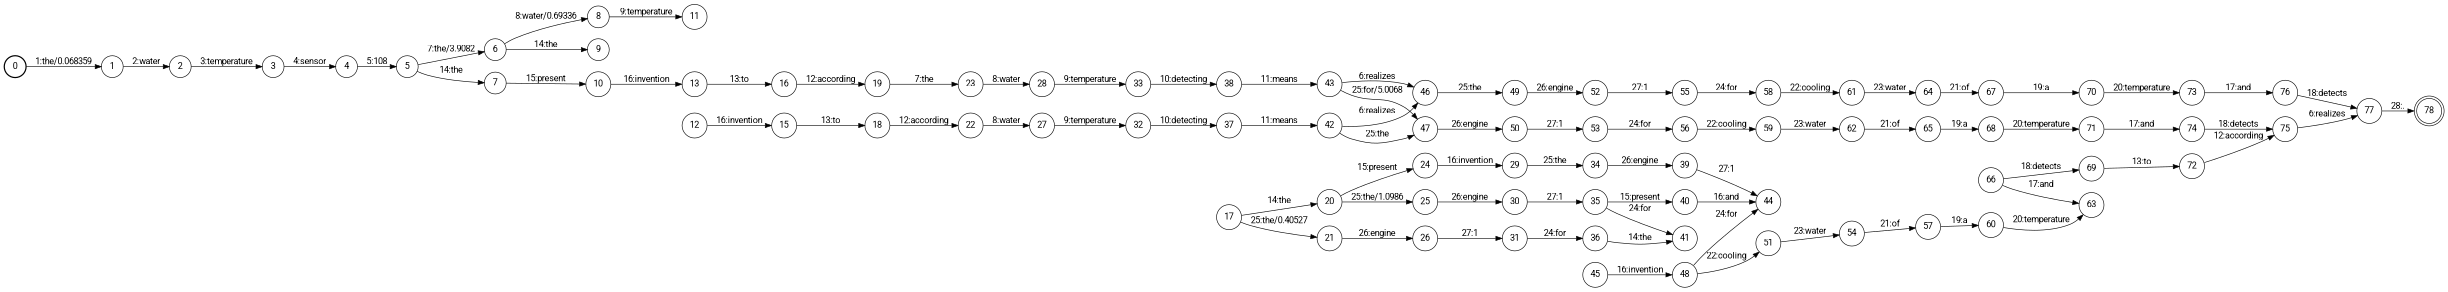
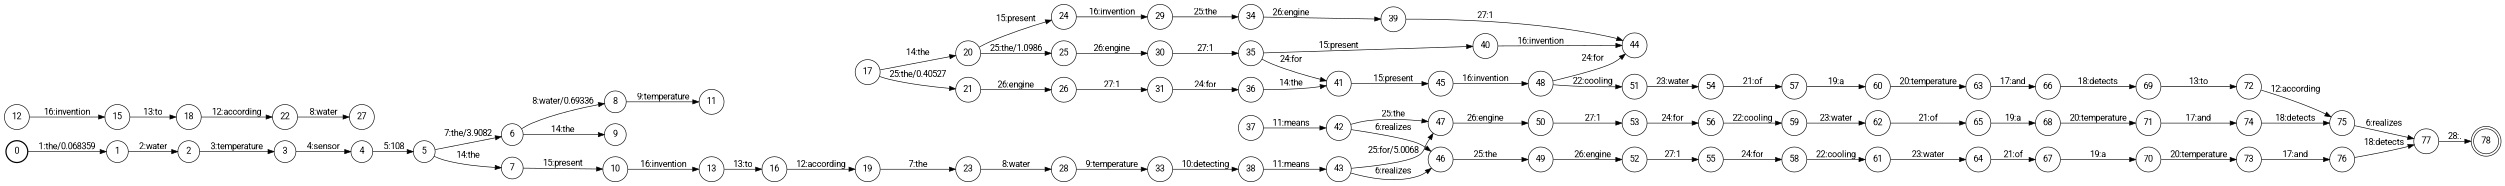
edge "41" -> "45": added, label "15:present"
node "32": removed
edge "66" -> "63": reversed
edge "40" -> "44": label "16:and" -> "16:invention"
